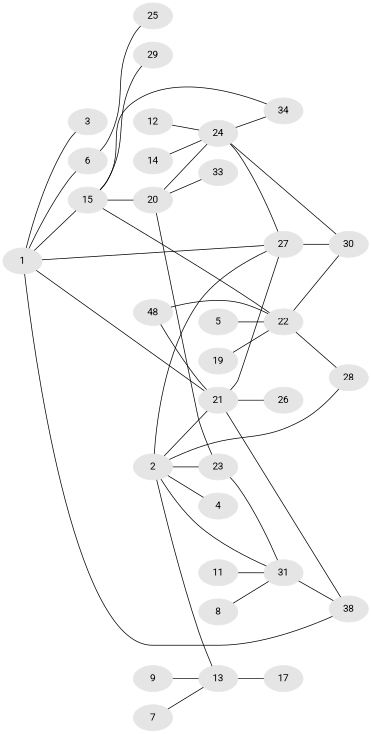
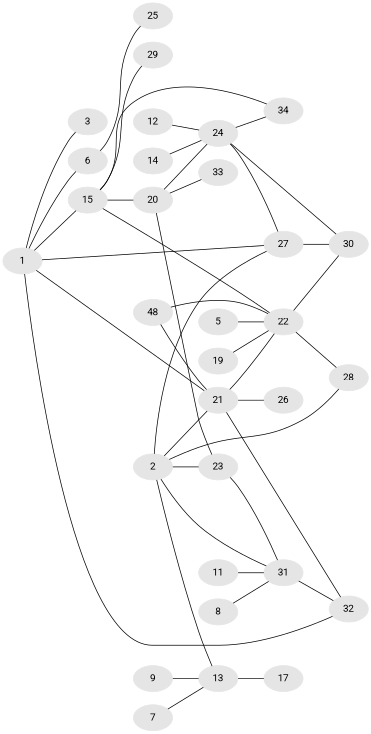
edge "27" -- "21": now "22" -- "21"
node "4": removed
node "38": label "38" -> "32"
